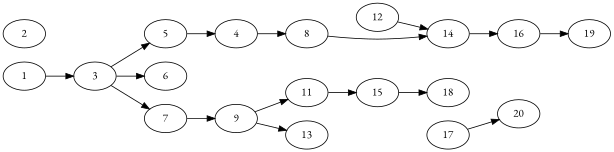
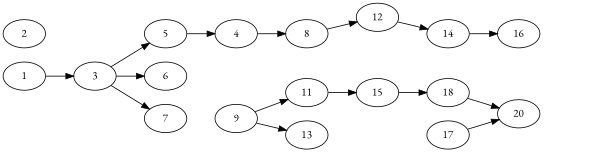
node "19": removed
edge "8" -> "14": now "8" -> "12"
edge "18" -> "20": added
edge "7" -> "9": removed
